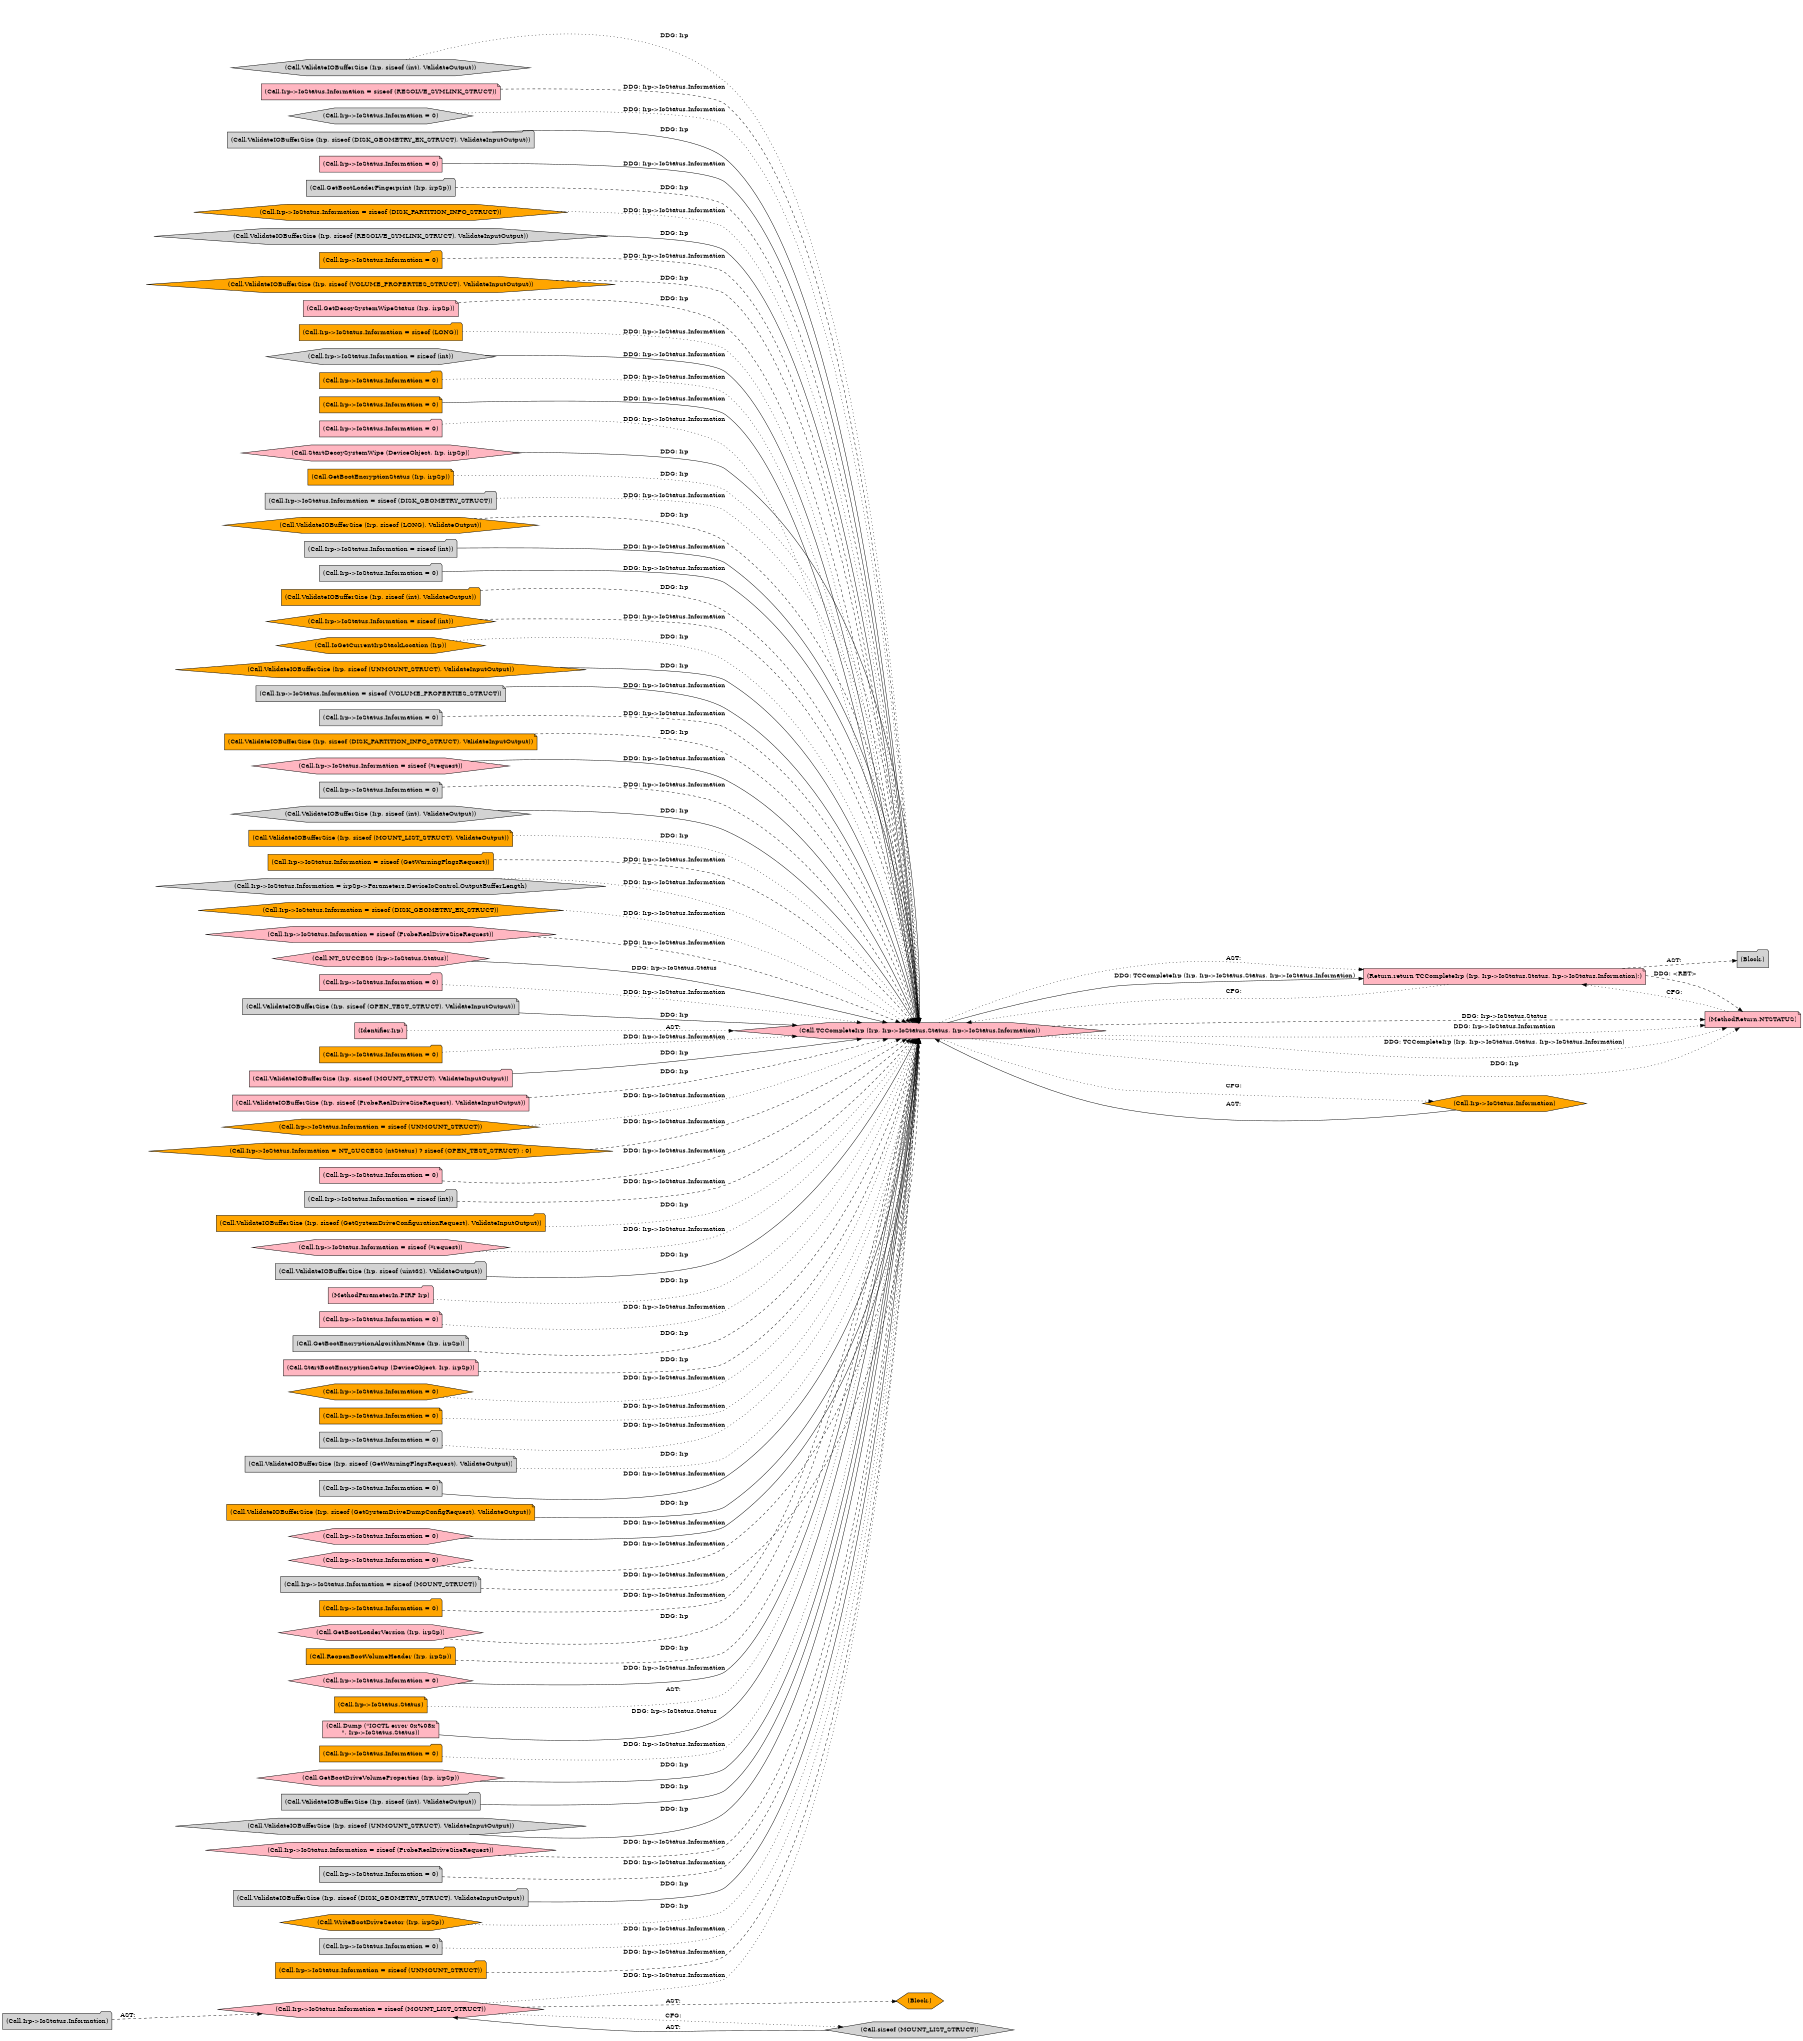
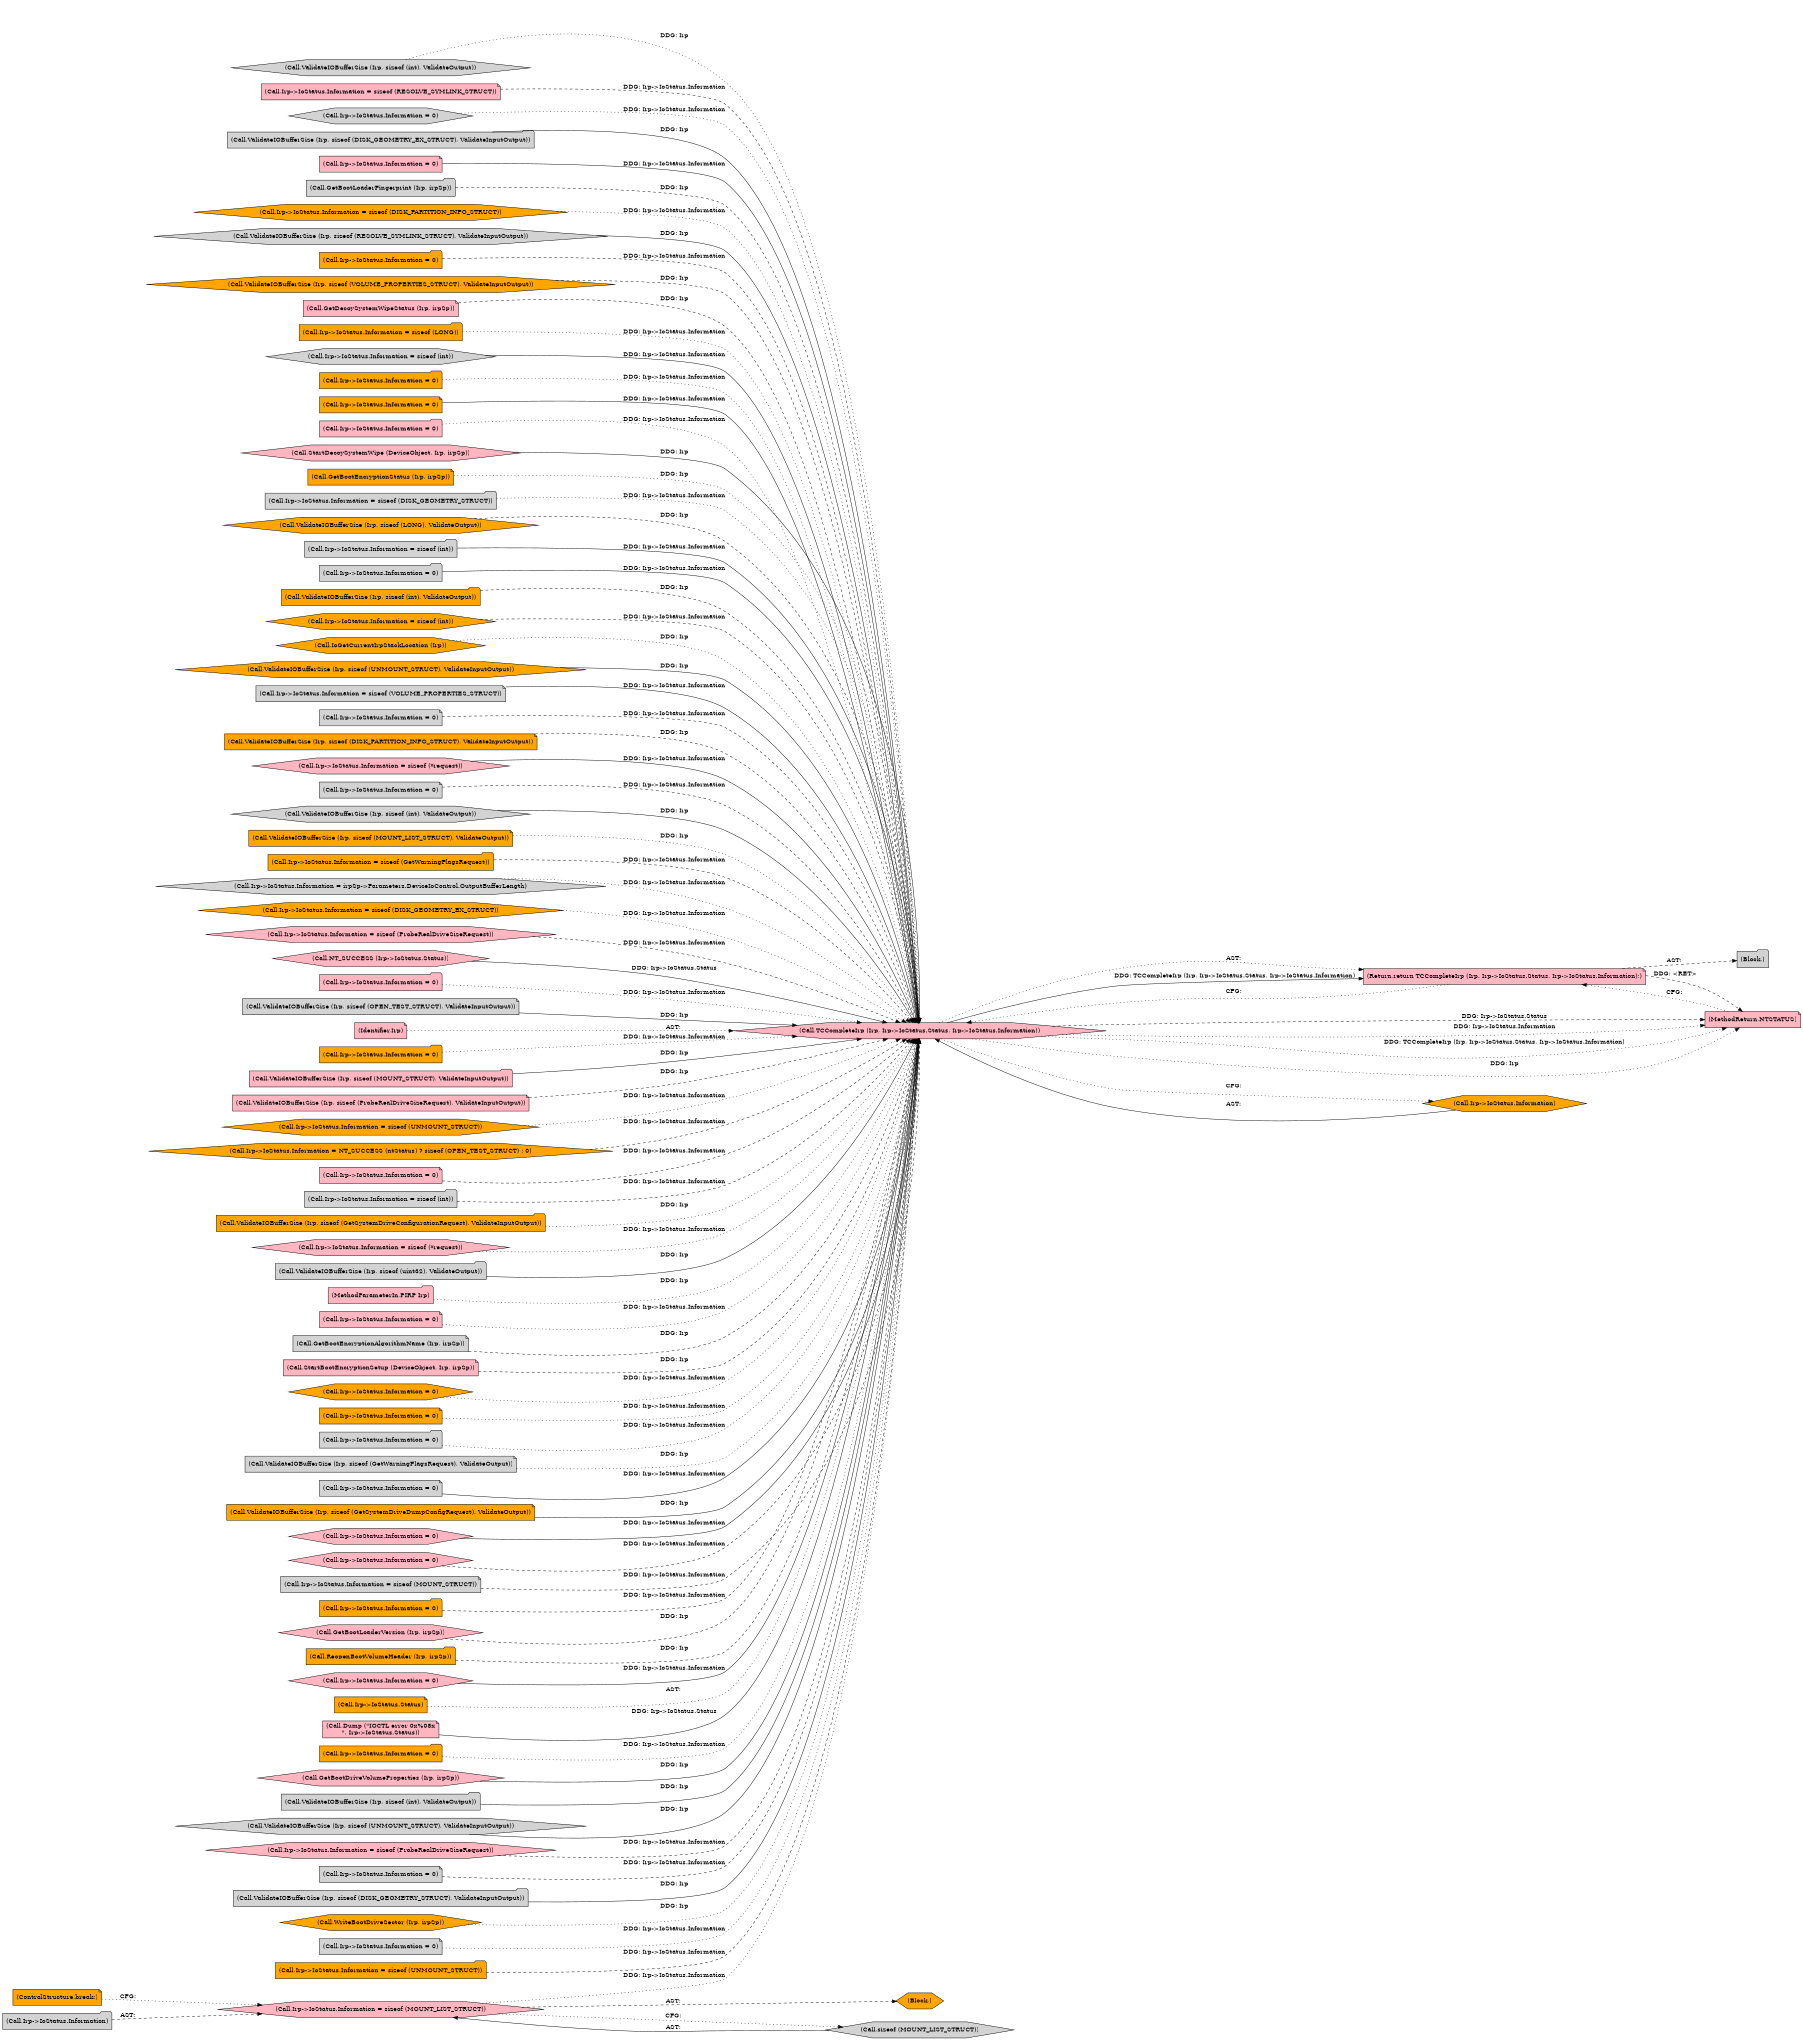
node "(ControlStructure,break;)": added
